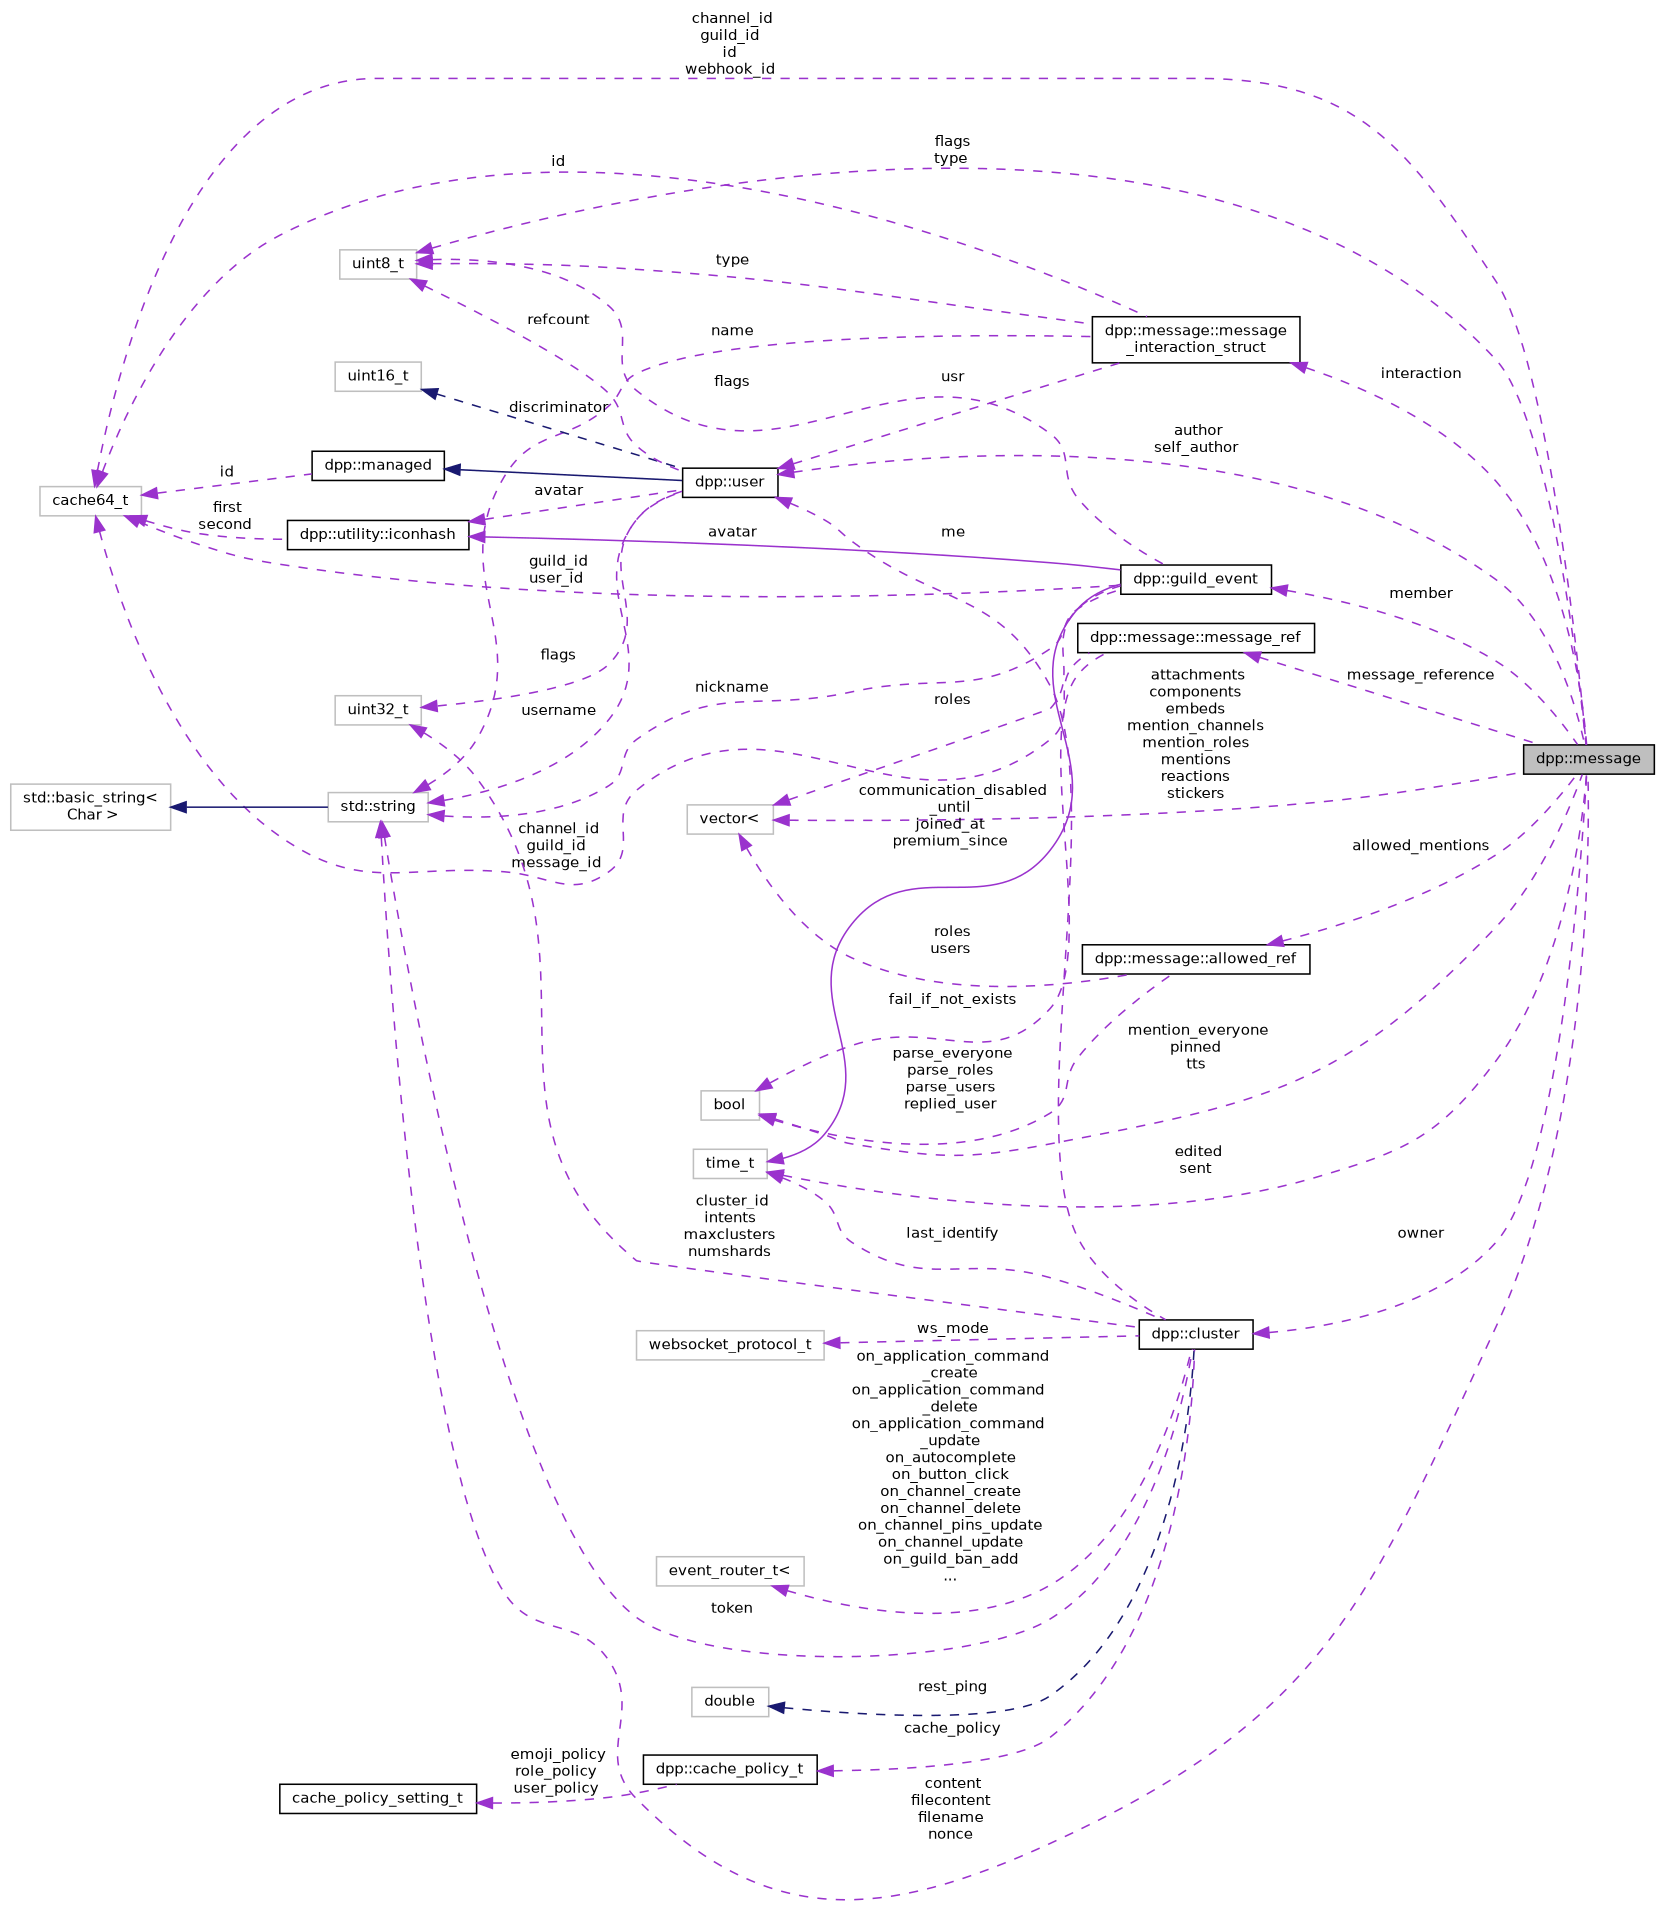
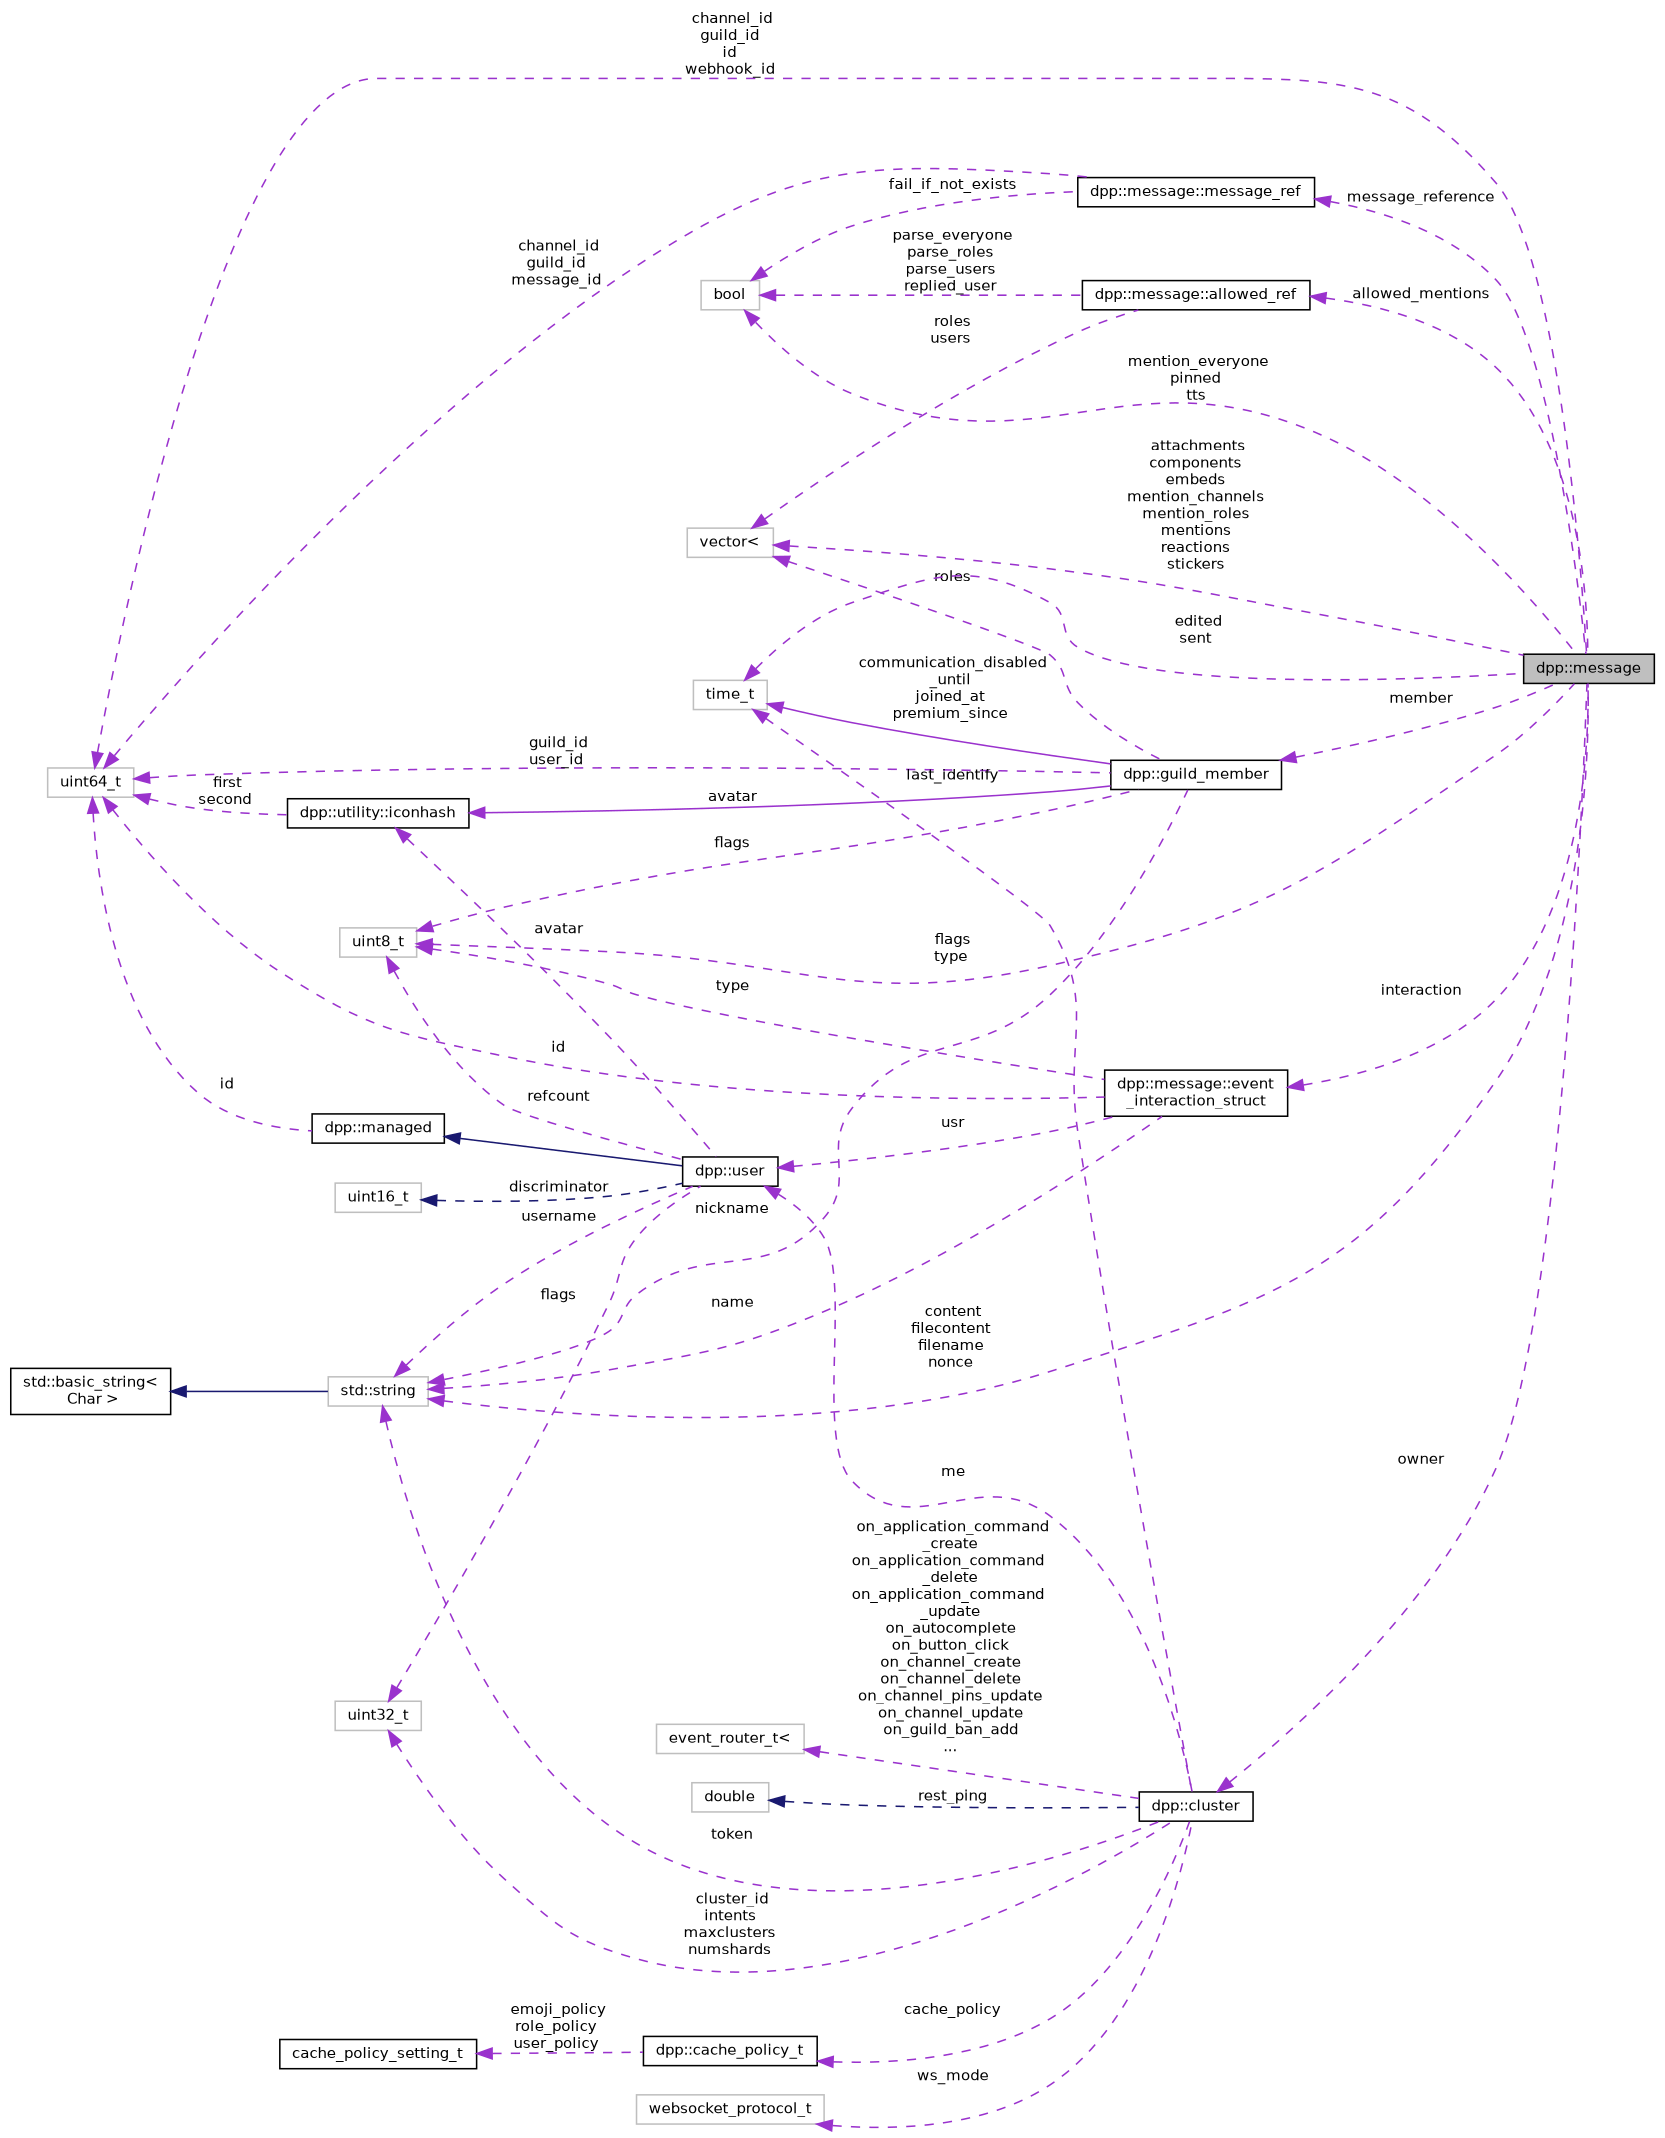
node "dpp::message::message _interaction_struct": label "dpp::message::message _interaction_struct" -> "dpp::message::event _interaction_struct"
edge "dpp::message" -> "dpp::user": removed, label "author self_author"
node "cache64_t": label "cache64_t" -> "uint64_t"
node "dpp::guild_event": label "dpp::guild_event" -> "dpp::guild_member"
node "std::basic_string< Char >": color grey75 -> black
